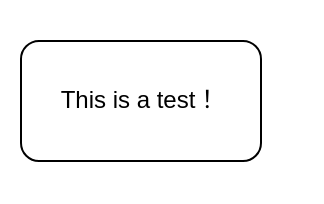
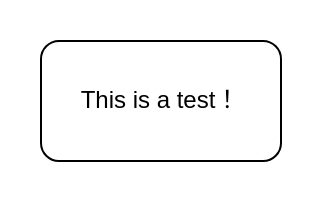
node "This is a test！": moved (141, 101) -> (161, 101)
